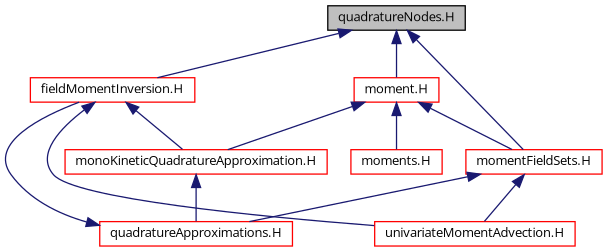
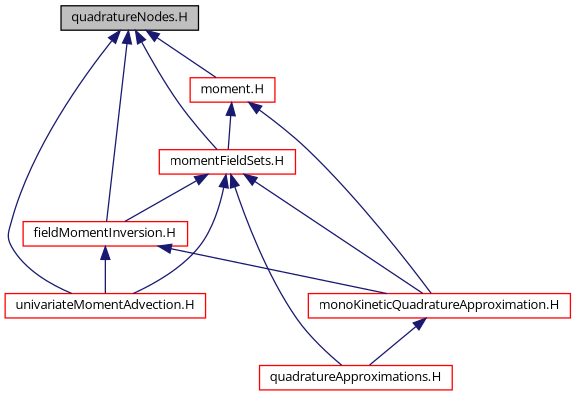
node "moments.H": removed
edge "fieldMomentInversion.H" -> "quadratureApproximations.H": now "fieldMomentInversion.H" -> "momentFieldSets.H"
edge "univariateMomentAdvection.H" -> "quadratureNodes.H": added
edge "monoKineticQuadratureApproximation.H" -> "momentFieldSets.H": added
